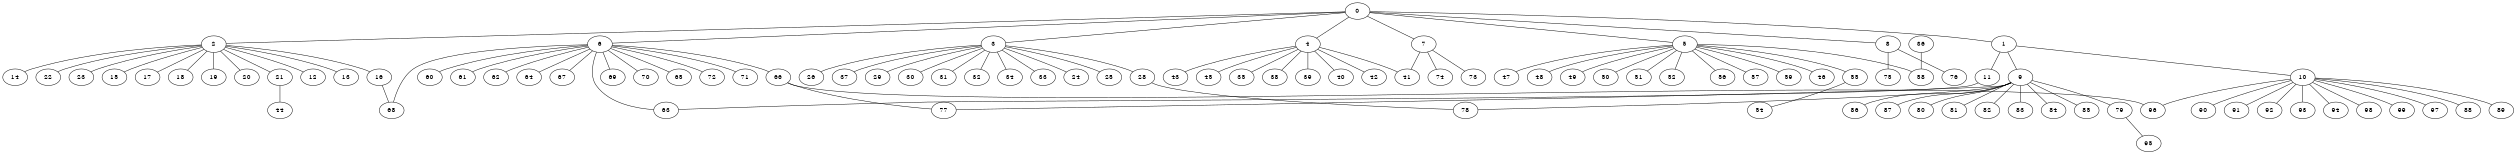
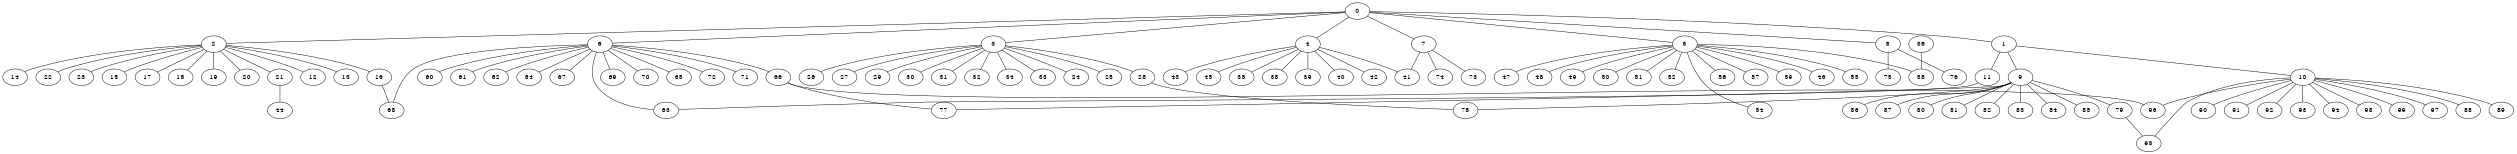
node "37": label "37" -> "27"
edge "10" -- "95": added
edge "55" -- "54": now "5" -- "54"
